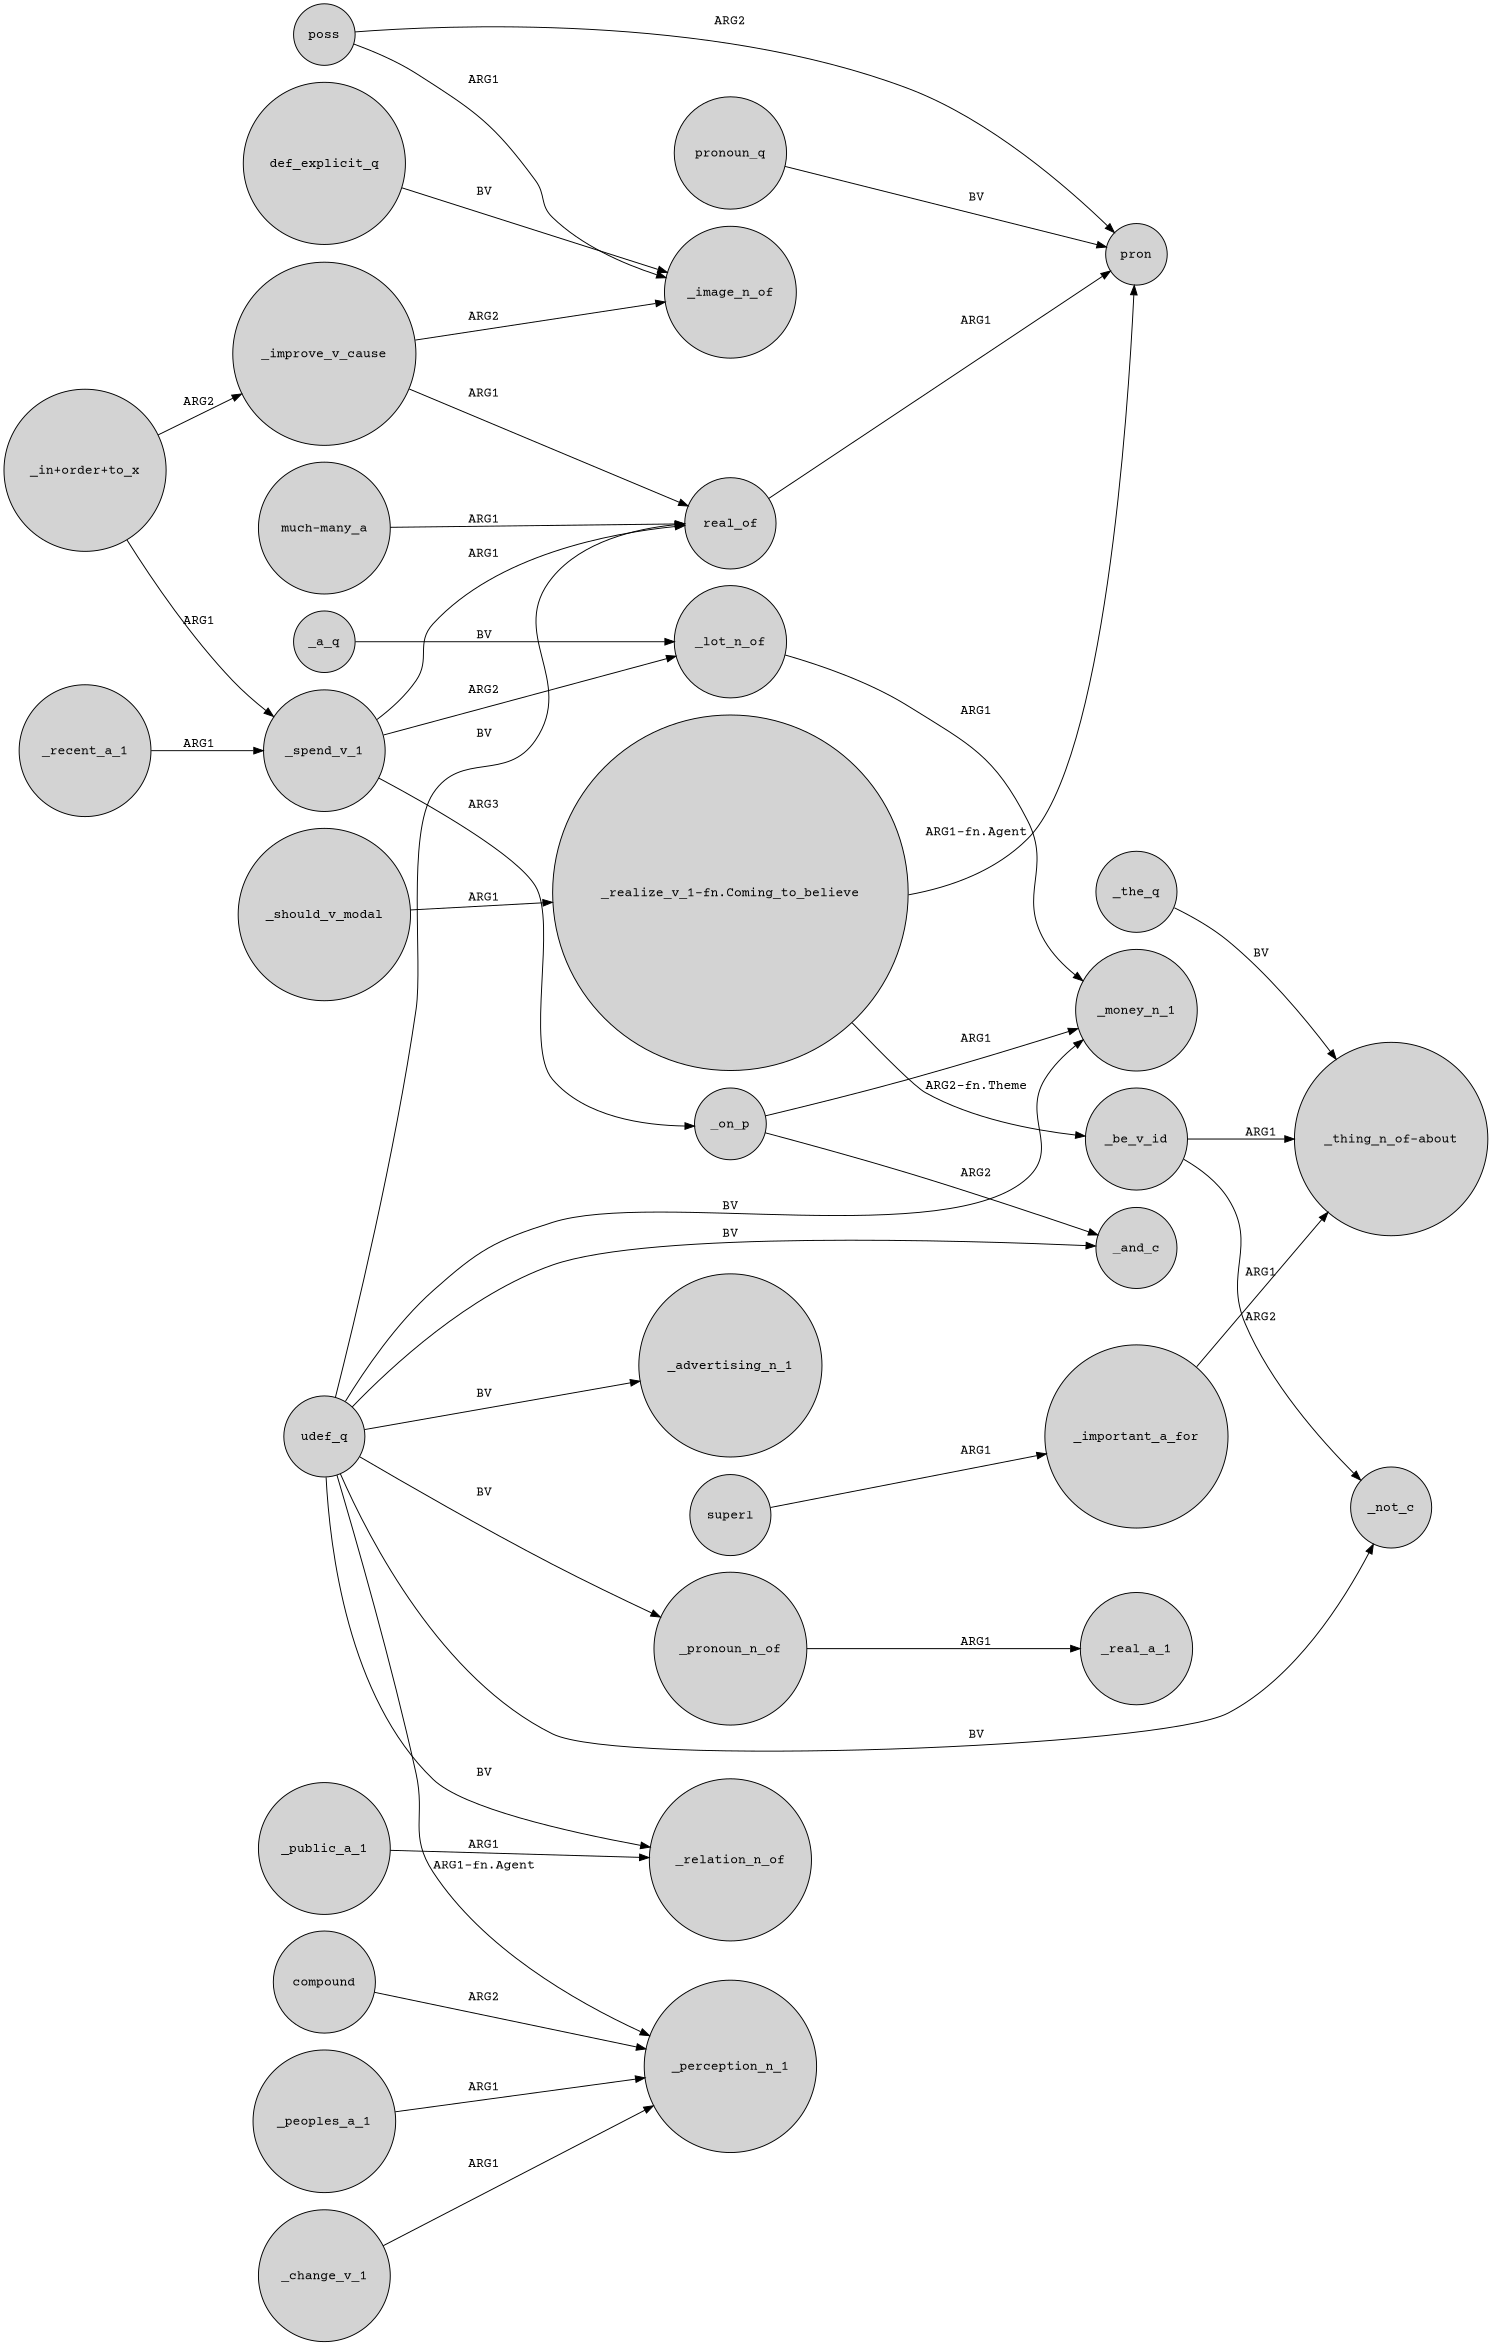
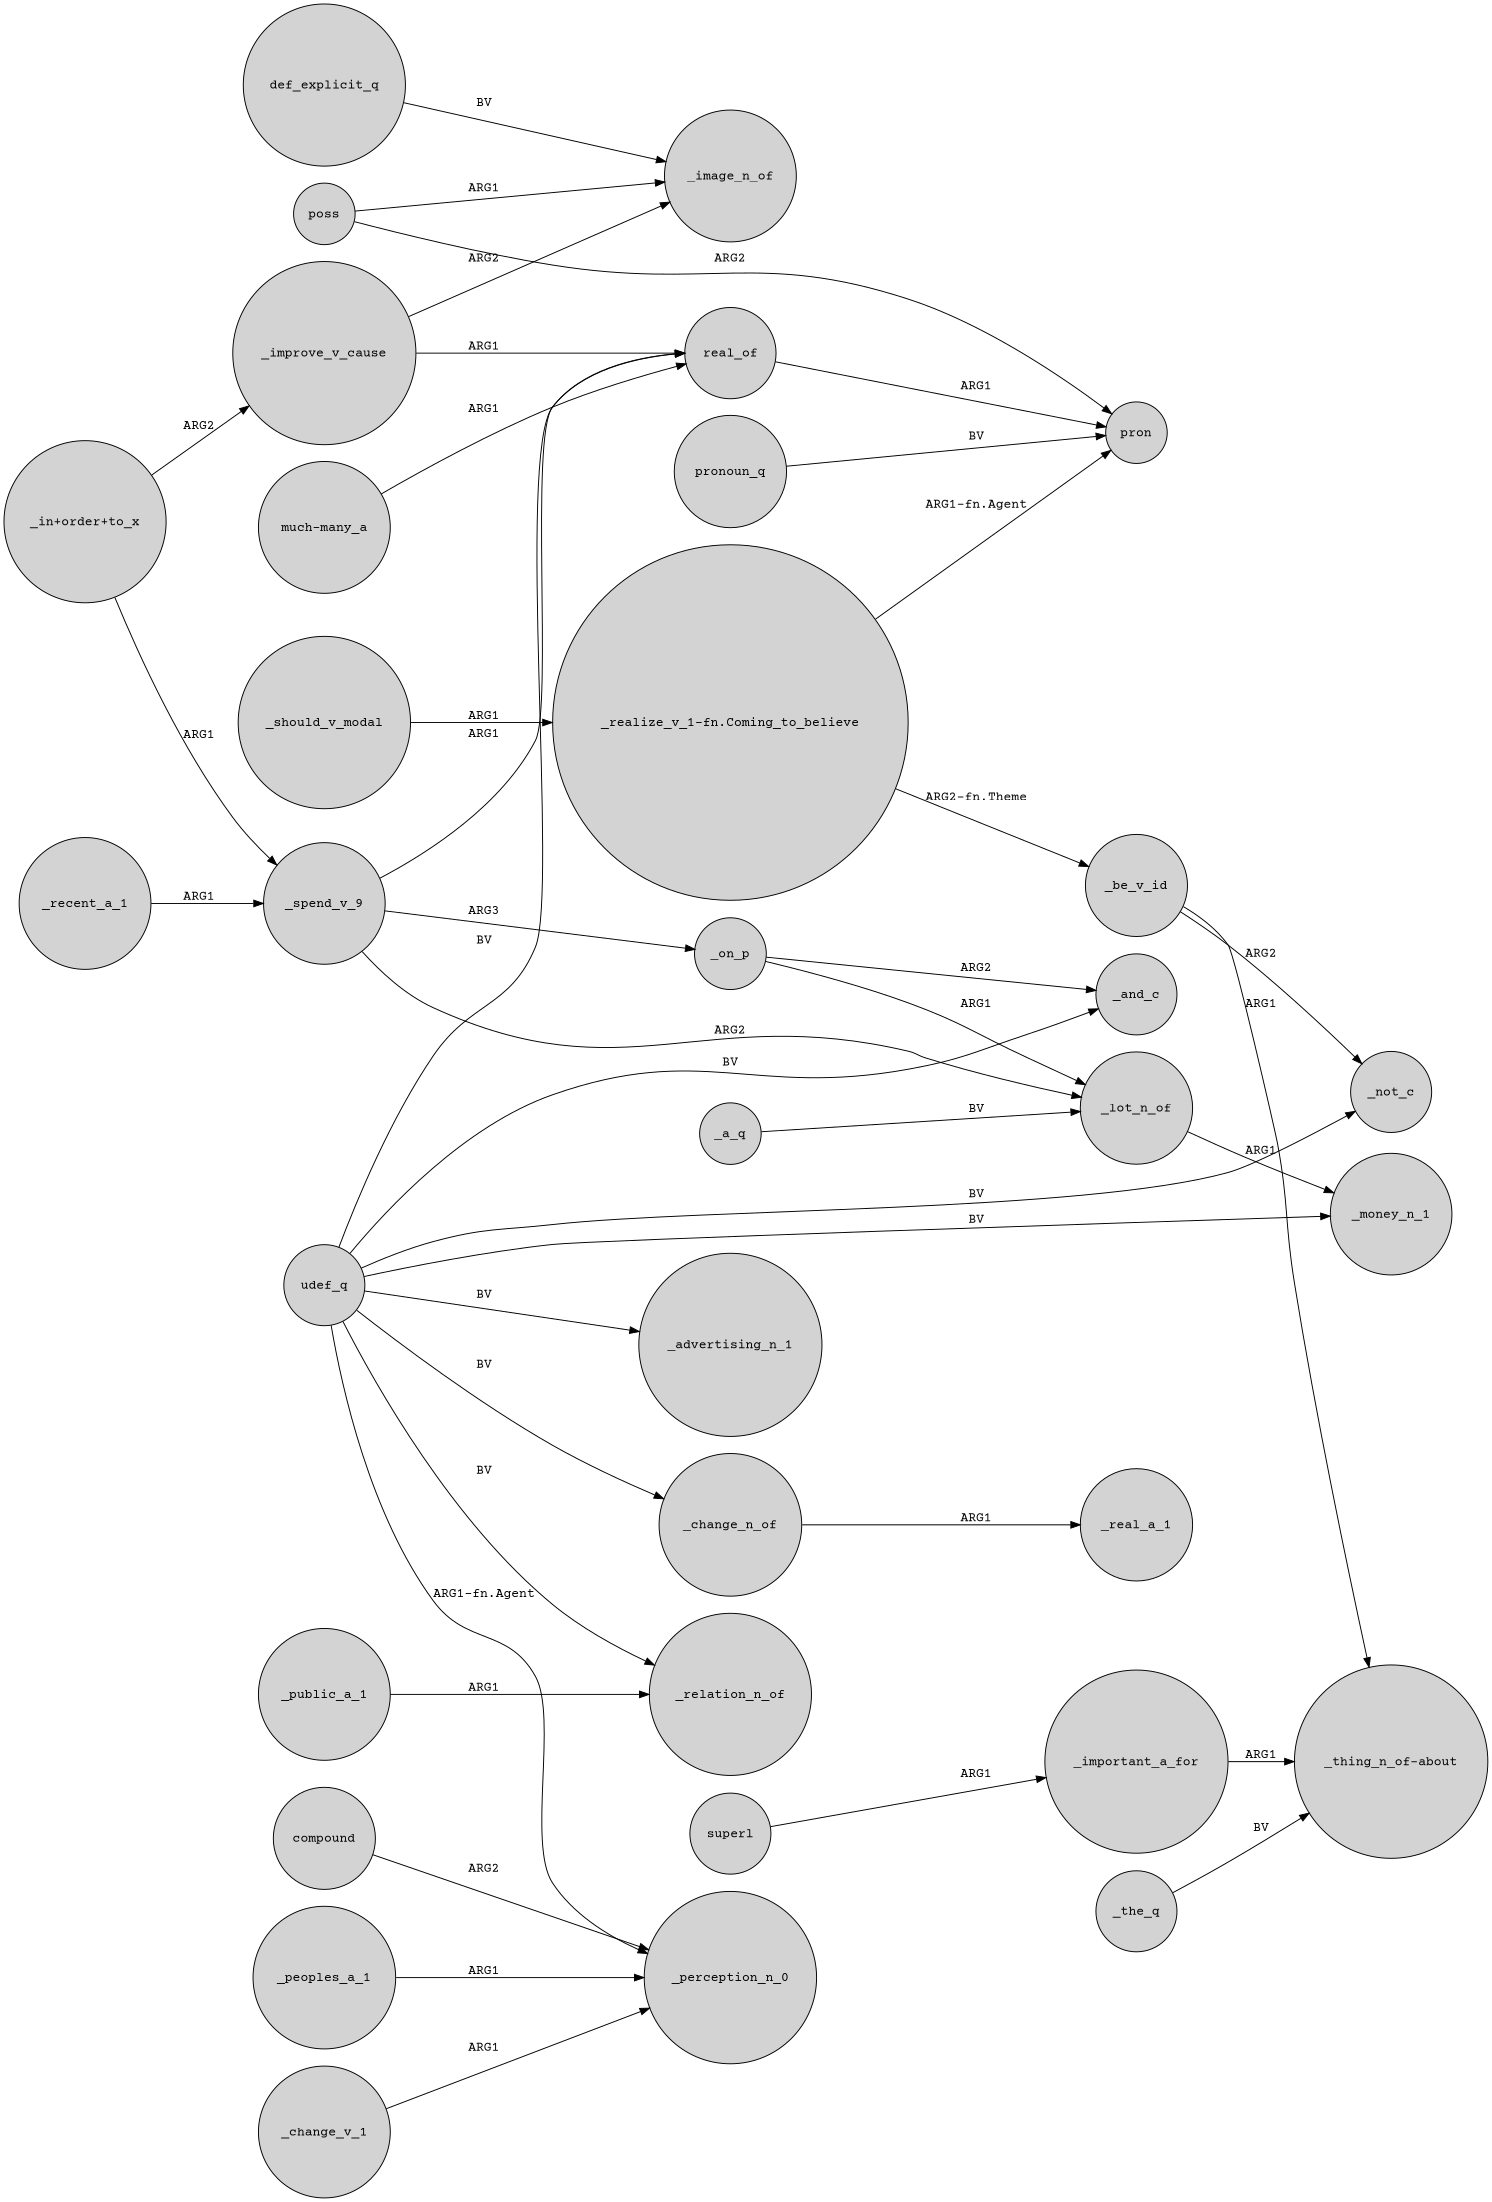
node "_spend_v_1": label "_spend_v_1" -> "_spend_v_9"
edge "_on_p" -> "_money_n_1": now "_on_p" -> "_lot_n_of"
node "_pronoun_n_of": label "_pronoun_n_of" -> "_change_n_of"
node "_perception_n_1": label "_perception_n_1" -> "_perception_n_0"
